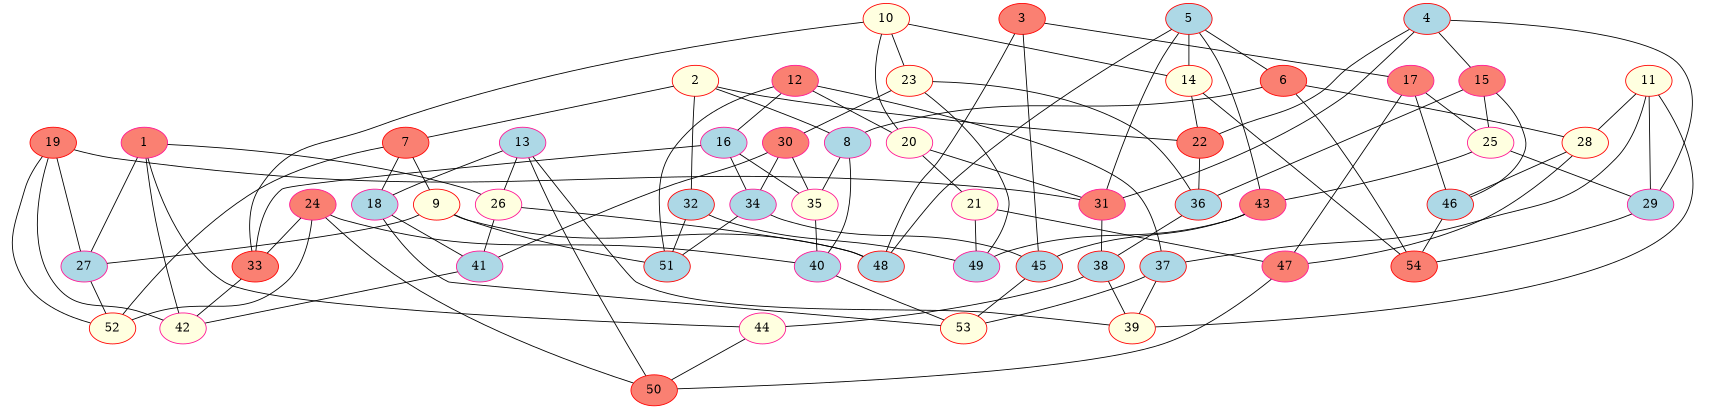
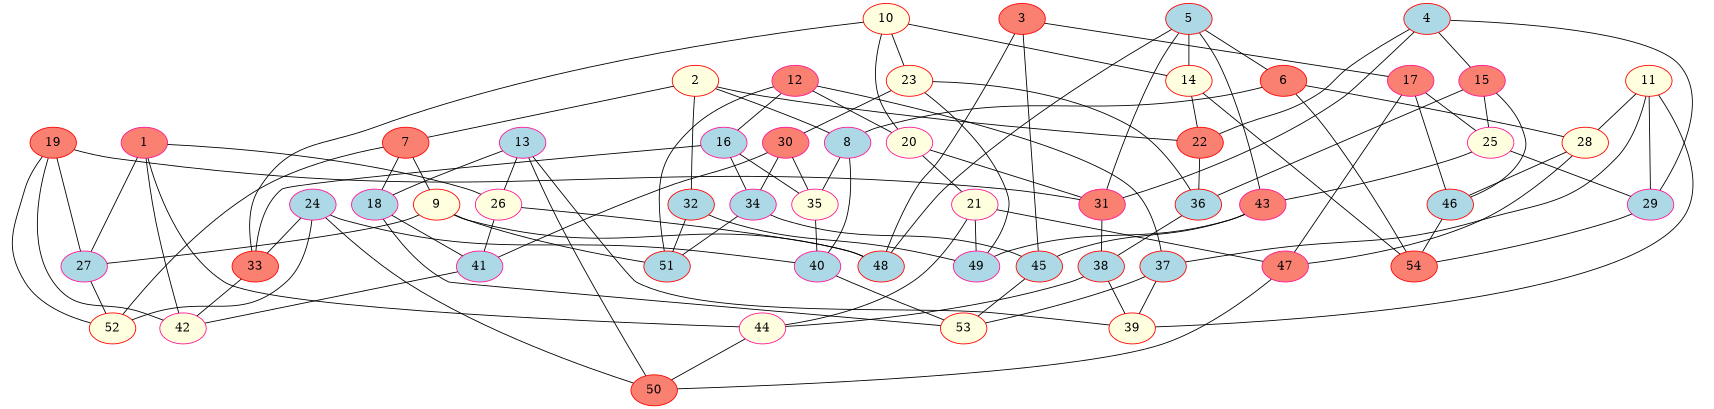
node "24": fillcolor salmon -> lightblue
edge "21" -- "44": added
